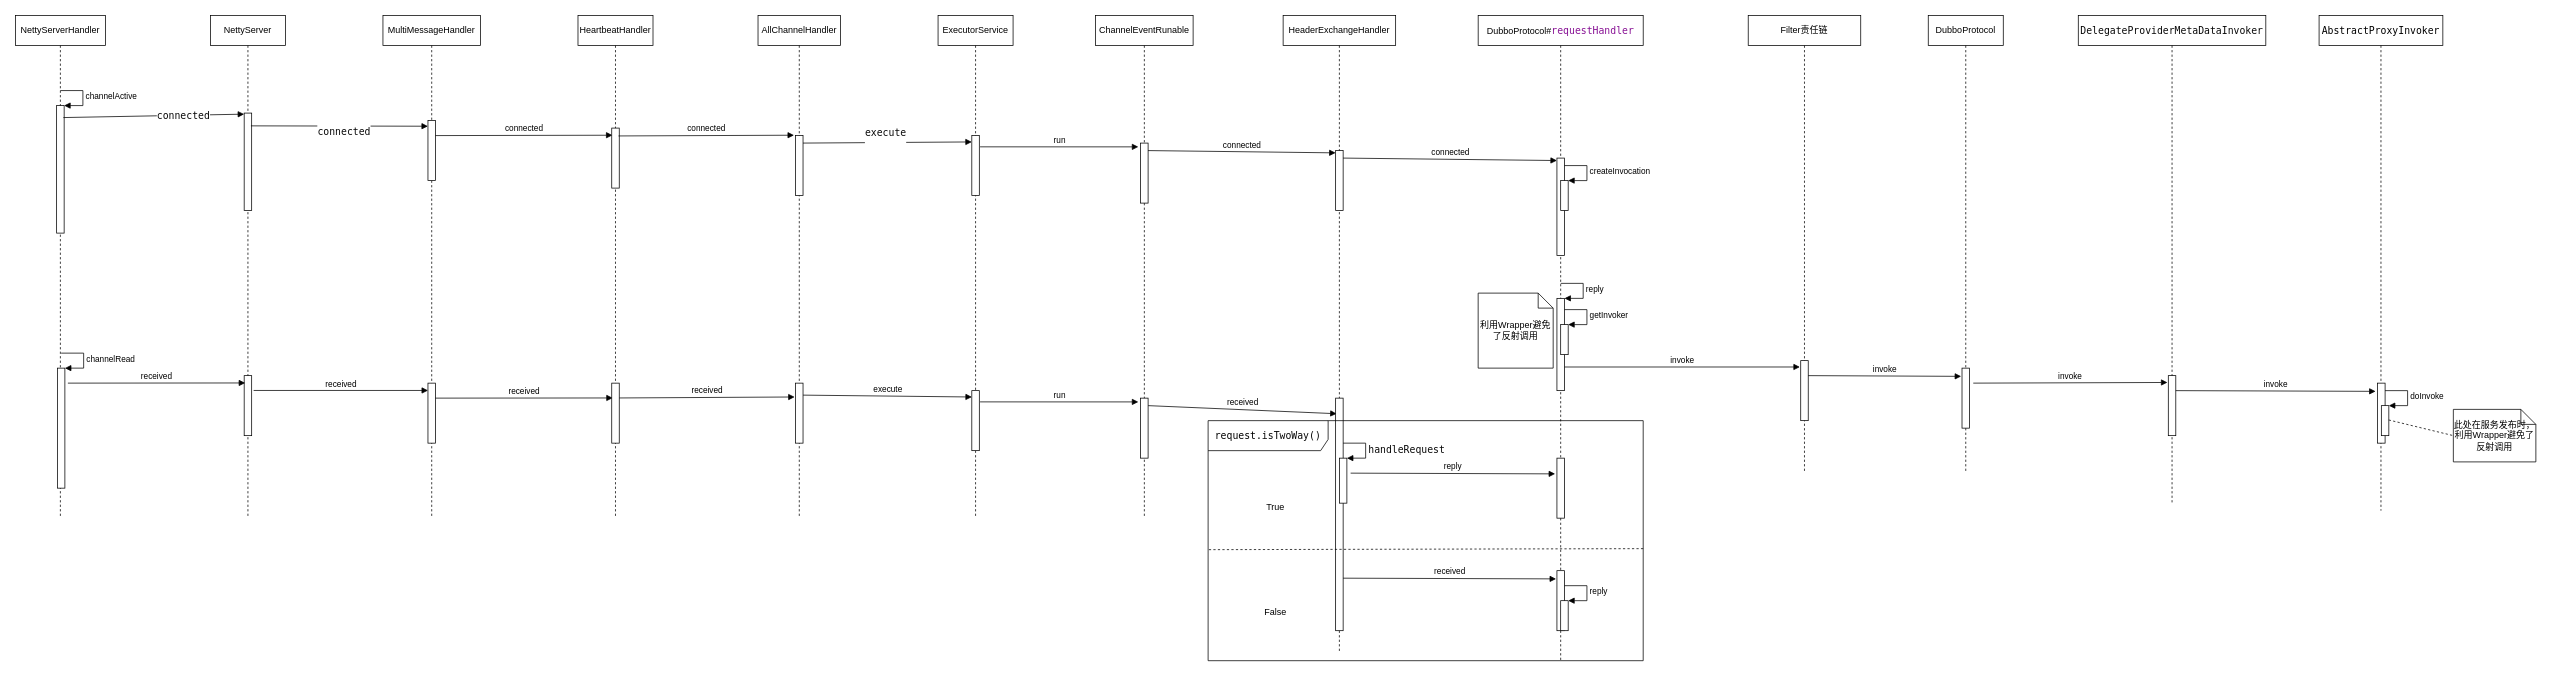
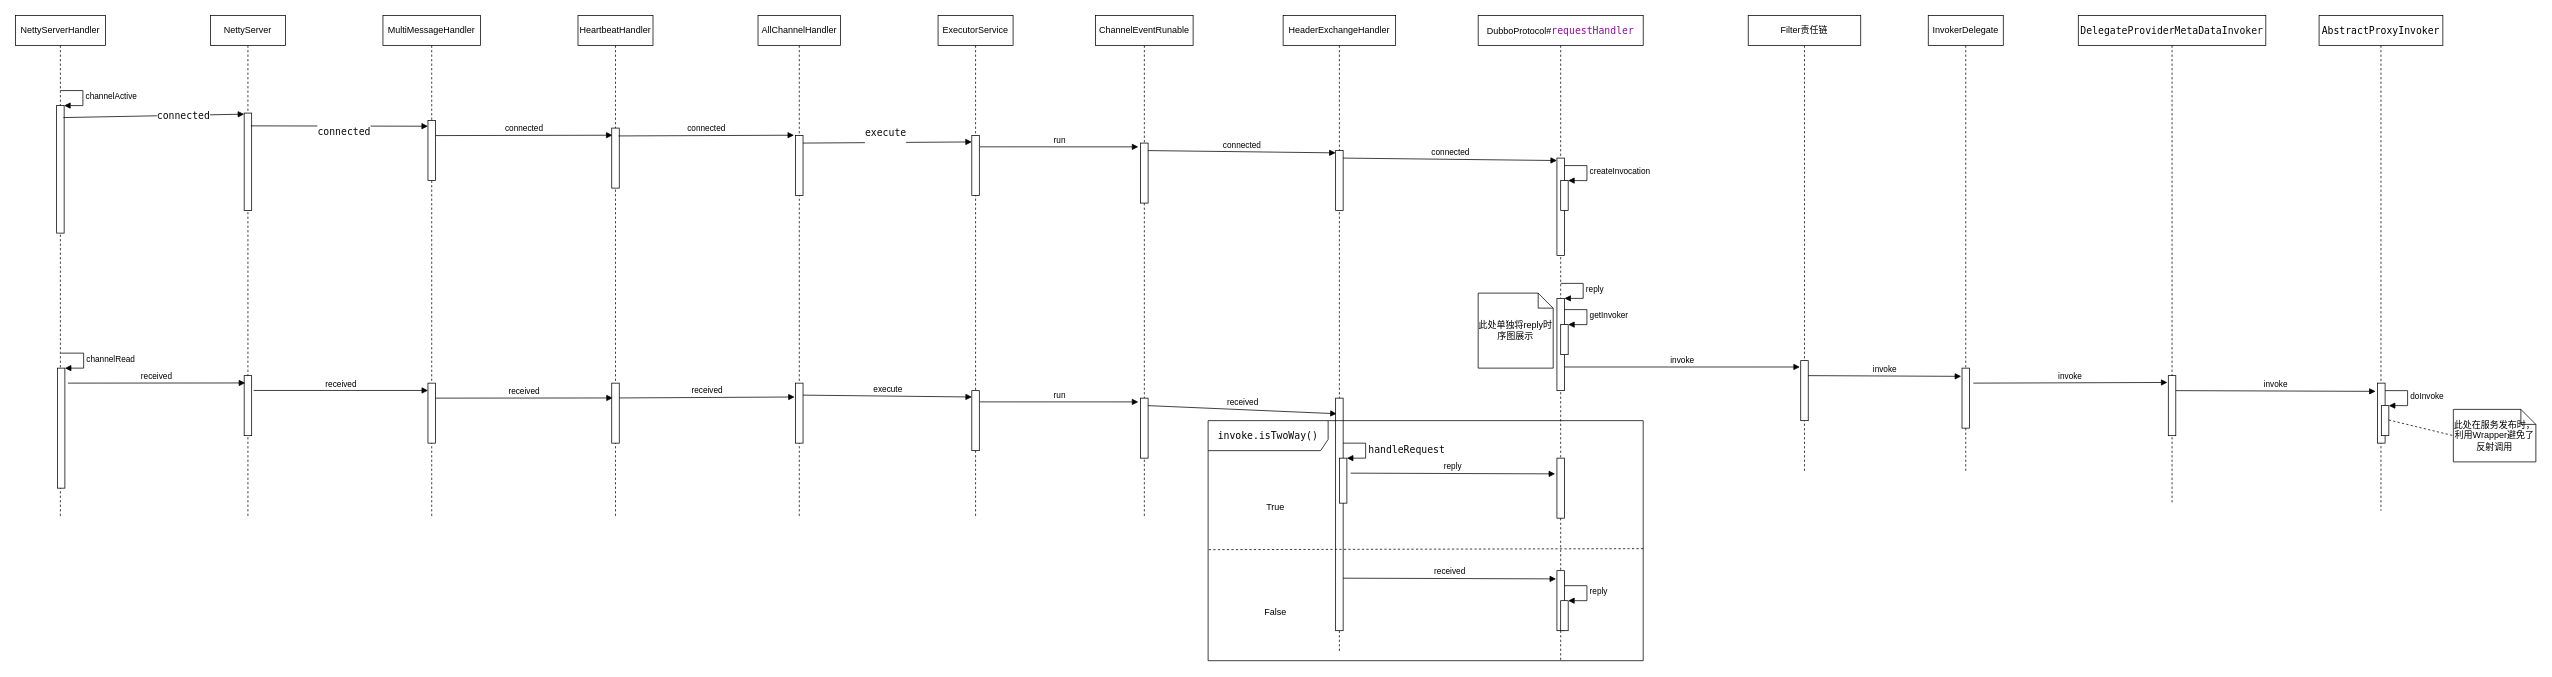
node "DubboProtocol": label "DubboProtocol" -> "InvokerDelegate"
node "利用Wrapper避免了反射调用": label "利用Wrapper避免了反射调用" -> "此处单独将reply时序图展示"
node "request.isTwoWay()": label "request.isTwoWay()" -> "invoke.isTwoWay()"
